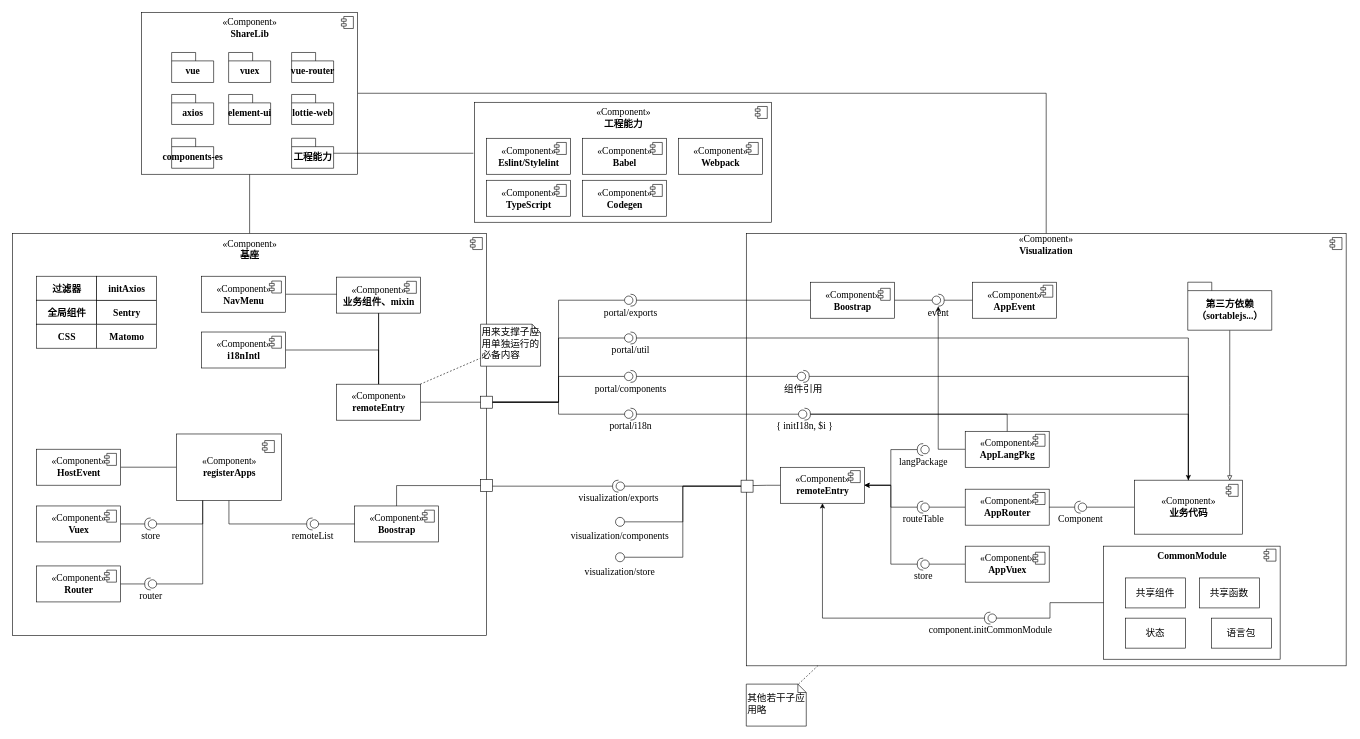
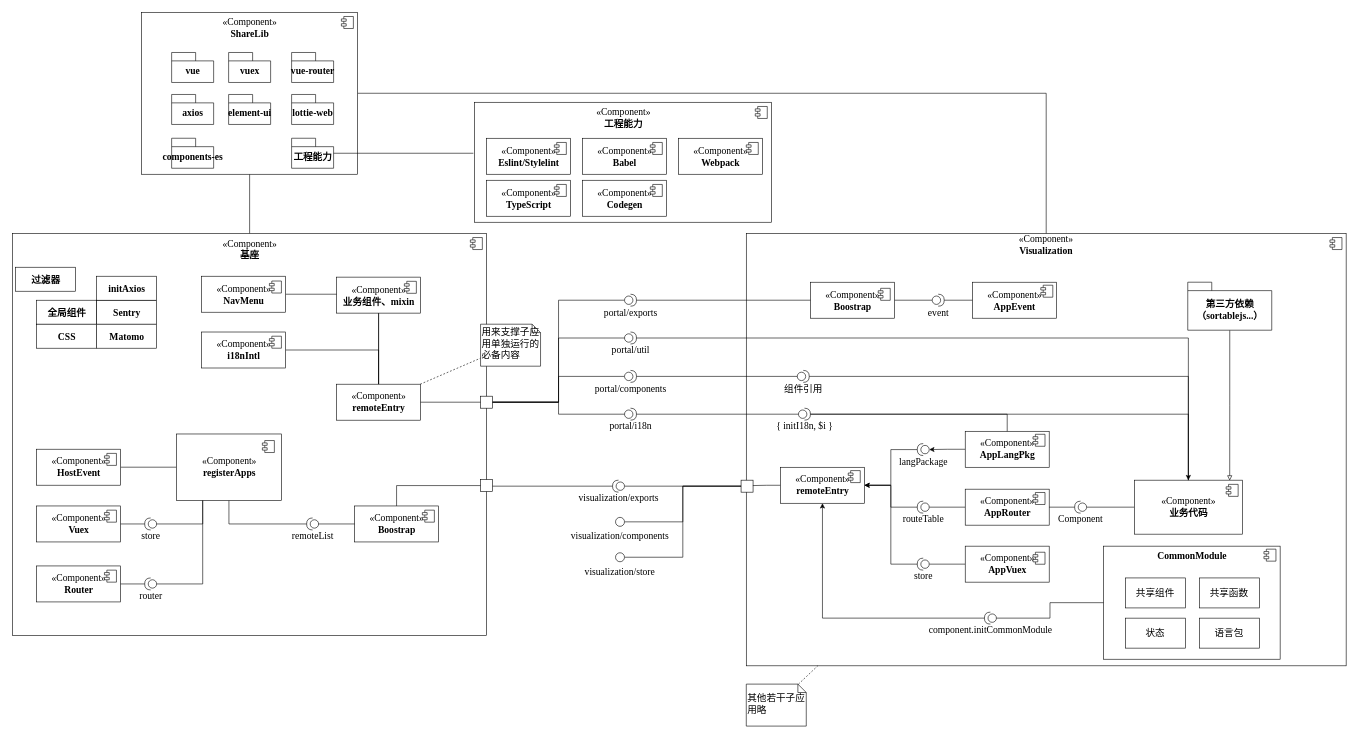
node "过滤器": moved (66, 288) -> (45, 279)
edge "«Component»AppLangPkg" -> "event": now "«Component»AppLangPkg" -> "langPackage"
node "语言包": moved (1241, 633) -> (1229, 633)
